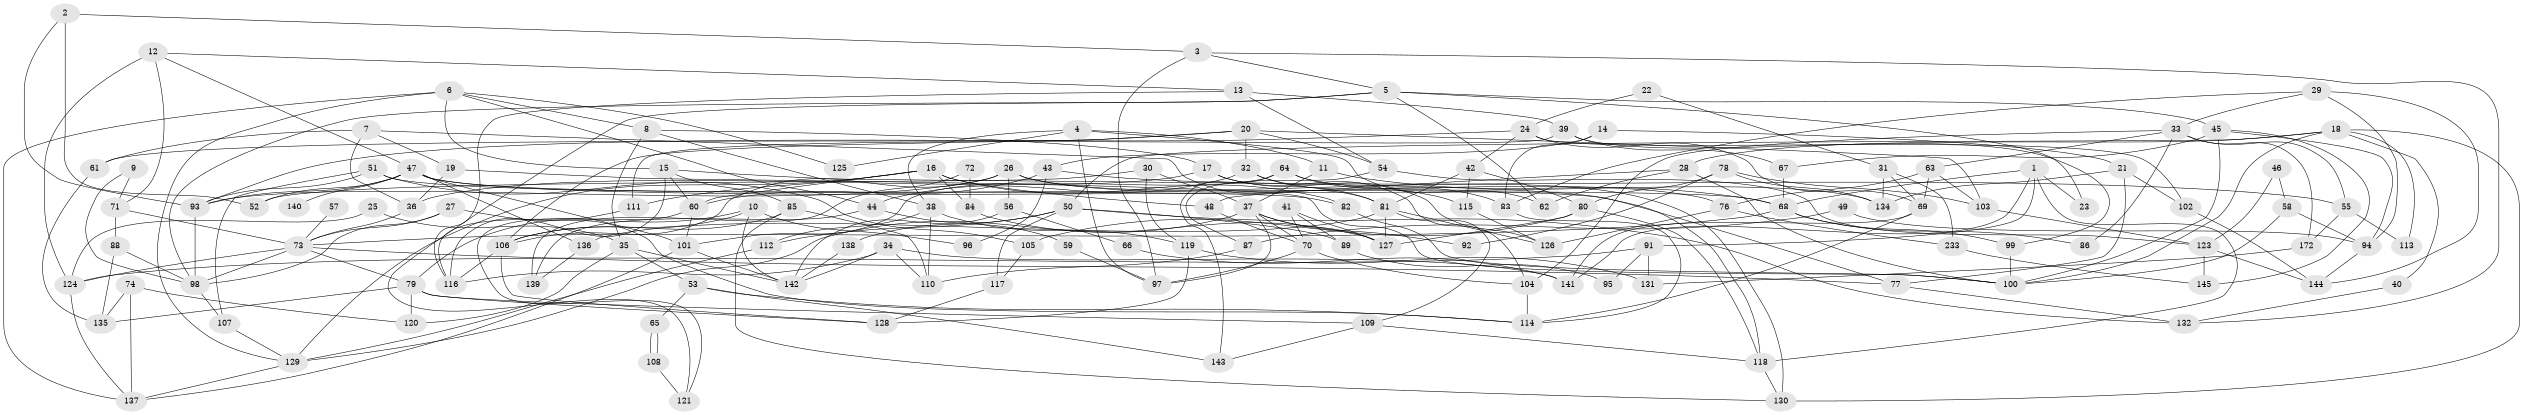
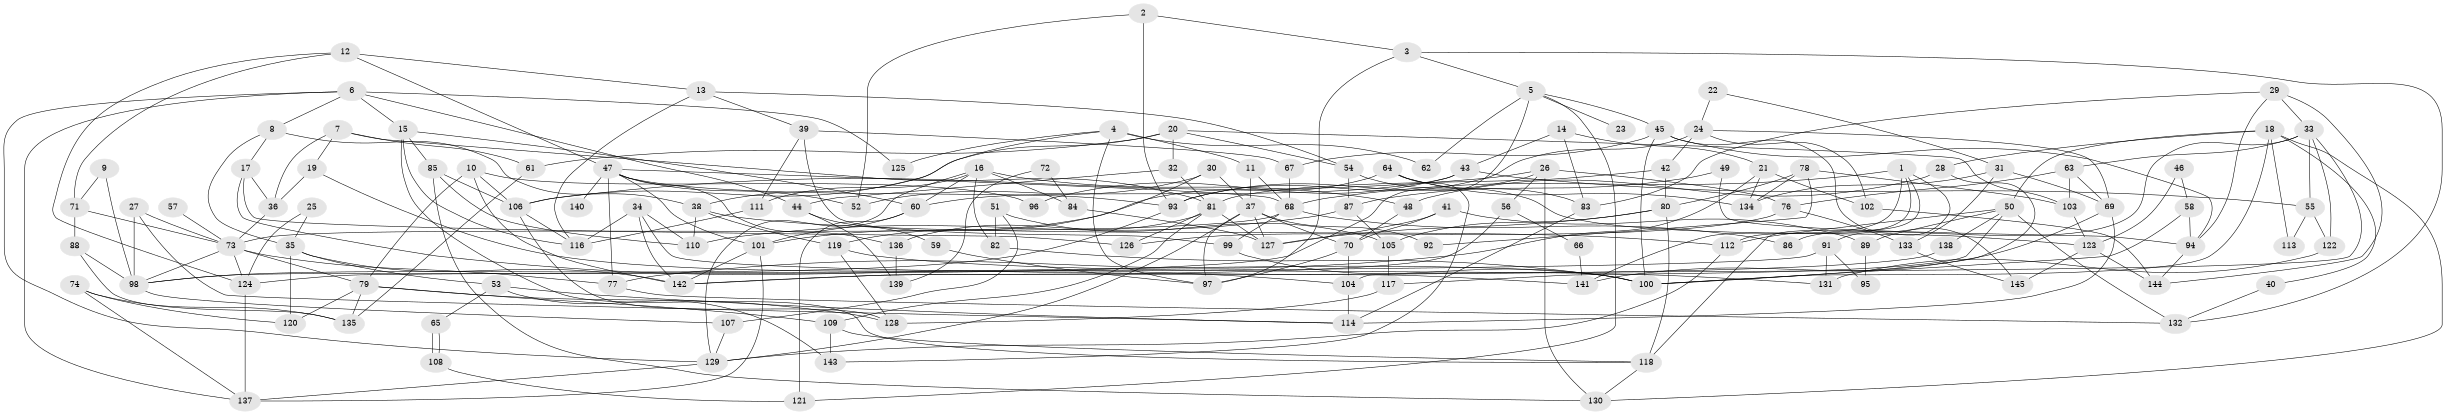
edge "28" -- "62": removed
edge "51" -- "93": removed
edge "1" -- "23": now "1" -- "112"
node "115": removed
edge "87" -- "105": added
node "233": label "233" -> "133"
node "172": label "172" -> "122"
